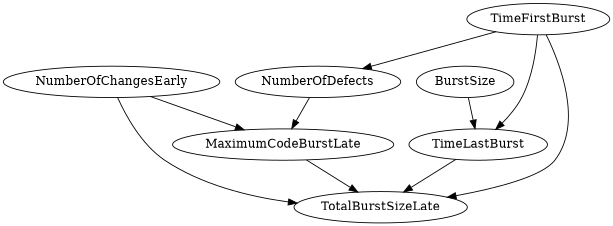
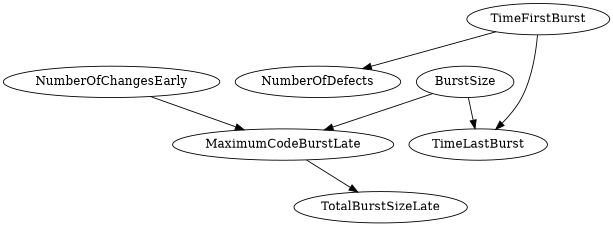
edge "NumberOfDefects" -> "MaximumCodeBurstLate": now "BurstSize" -> "MaximumCodeBurstLate"
edge "TimeFirstBurst" -> "TotalBurstSizeLate": removed
edge "NumberOfChangesEarly" -> "TotalBurstSizeLate": removed
edge "TimeLastBurst" -> "TotalBurstSizeLate": removed
